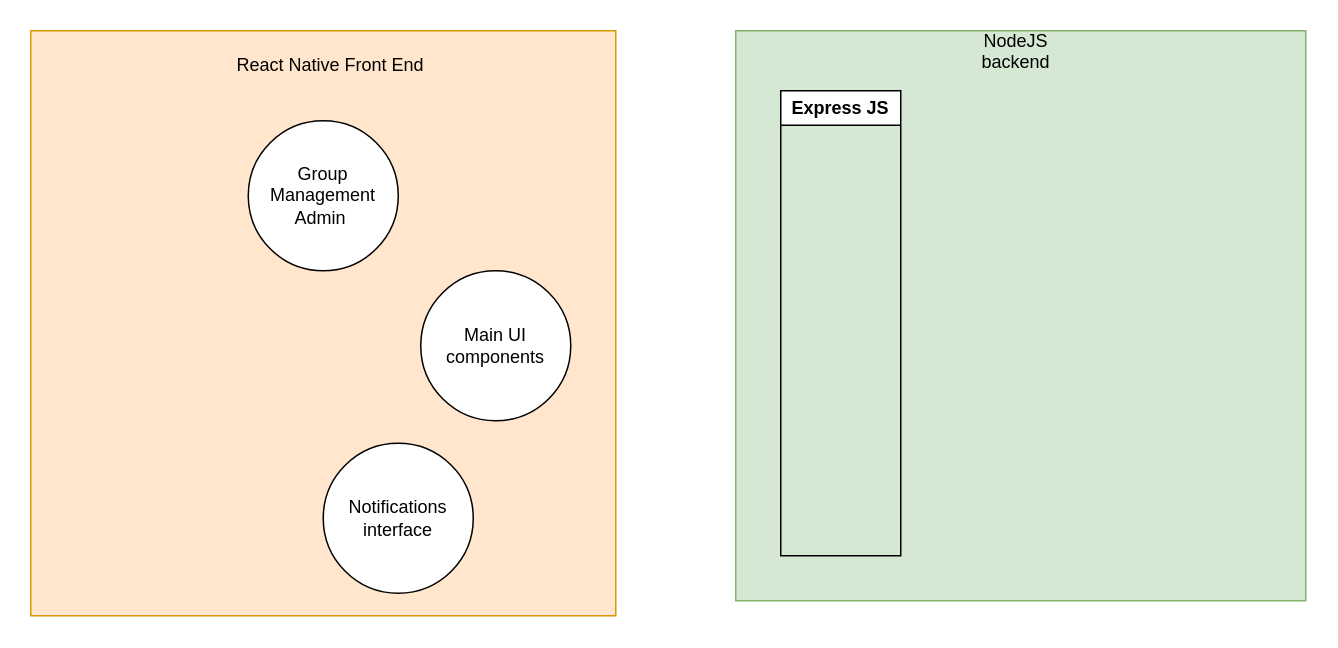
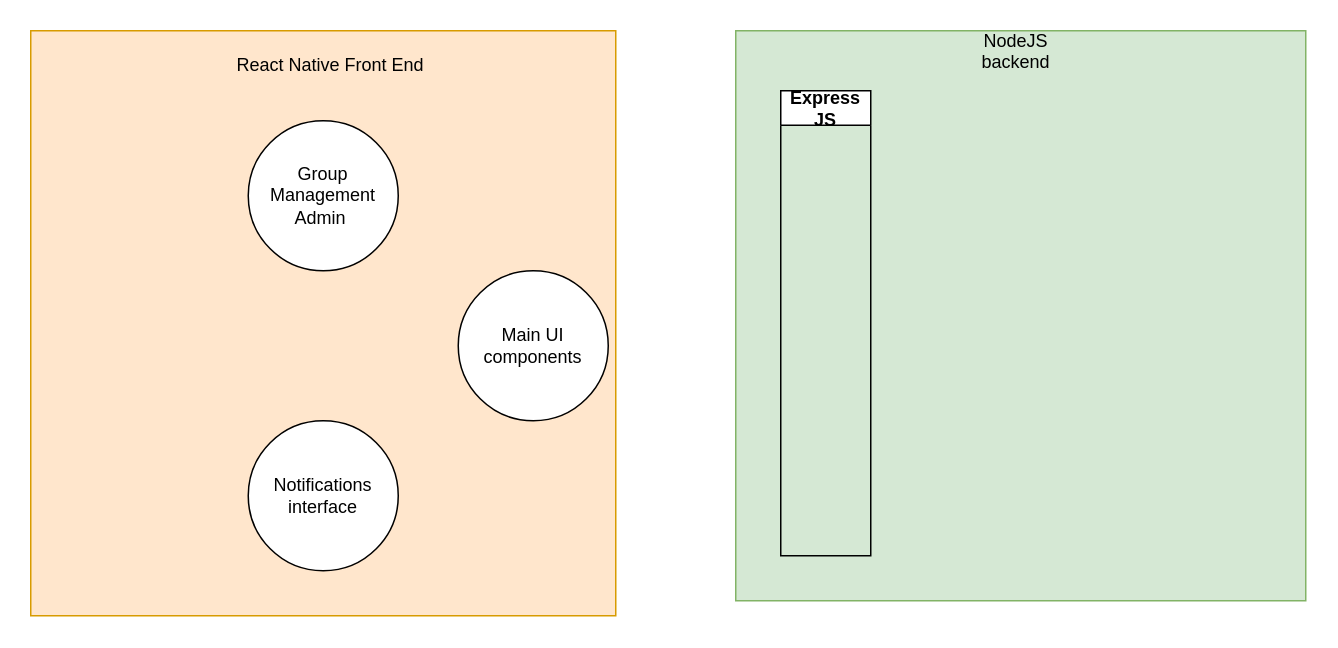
node "Express JS": size 120x465 -> 90x465
node "Main UI components": moved (496, 346) -> (533, 346)
node "Notifications interface": moved (398, 518) -> (323, 496)
